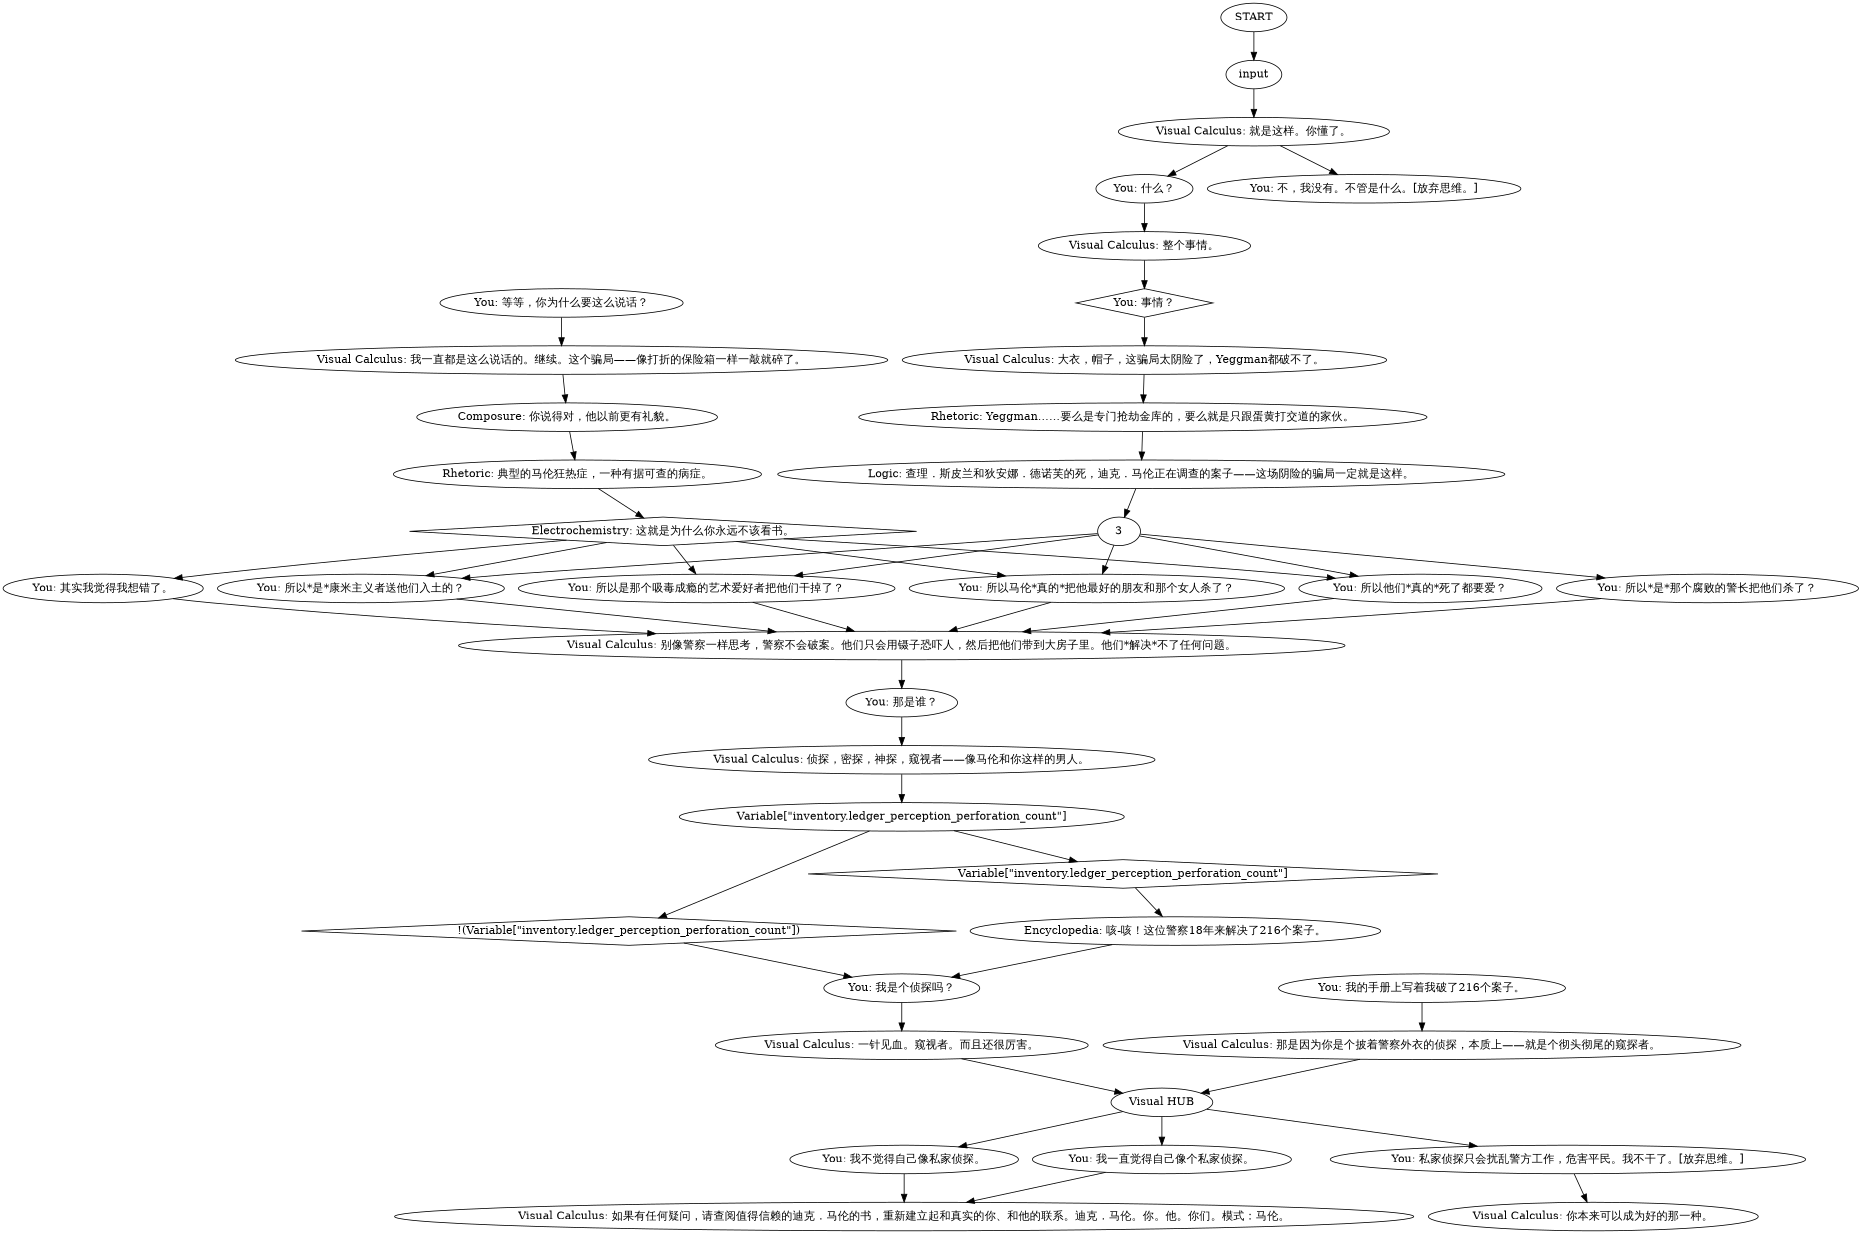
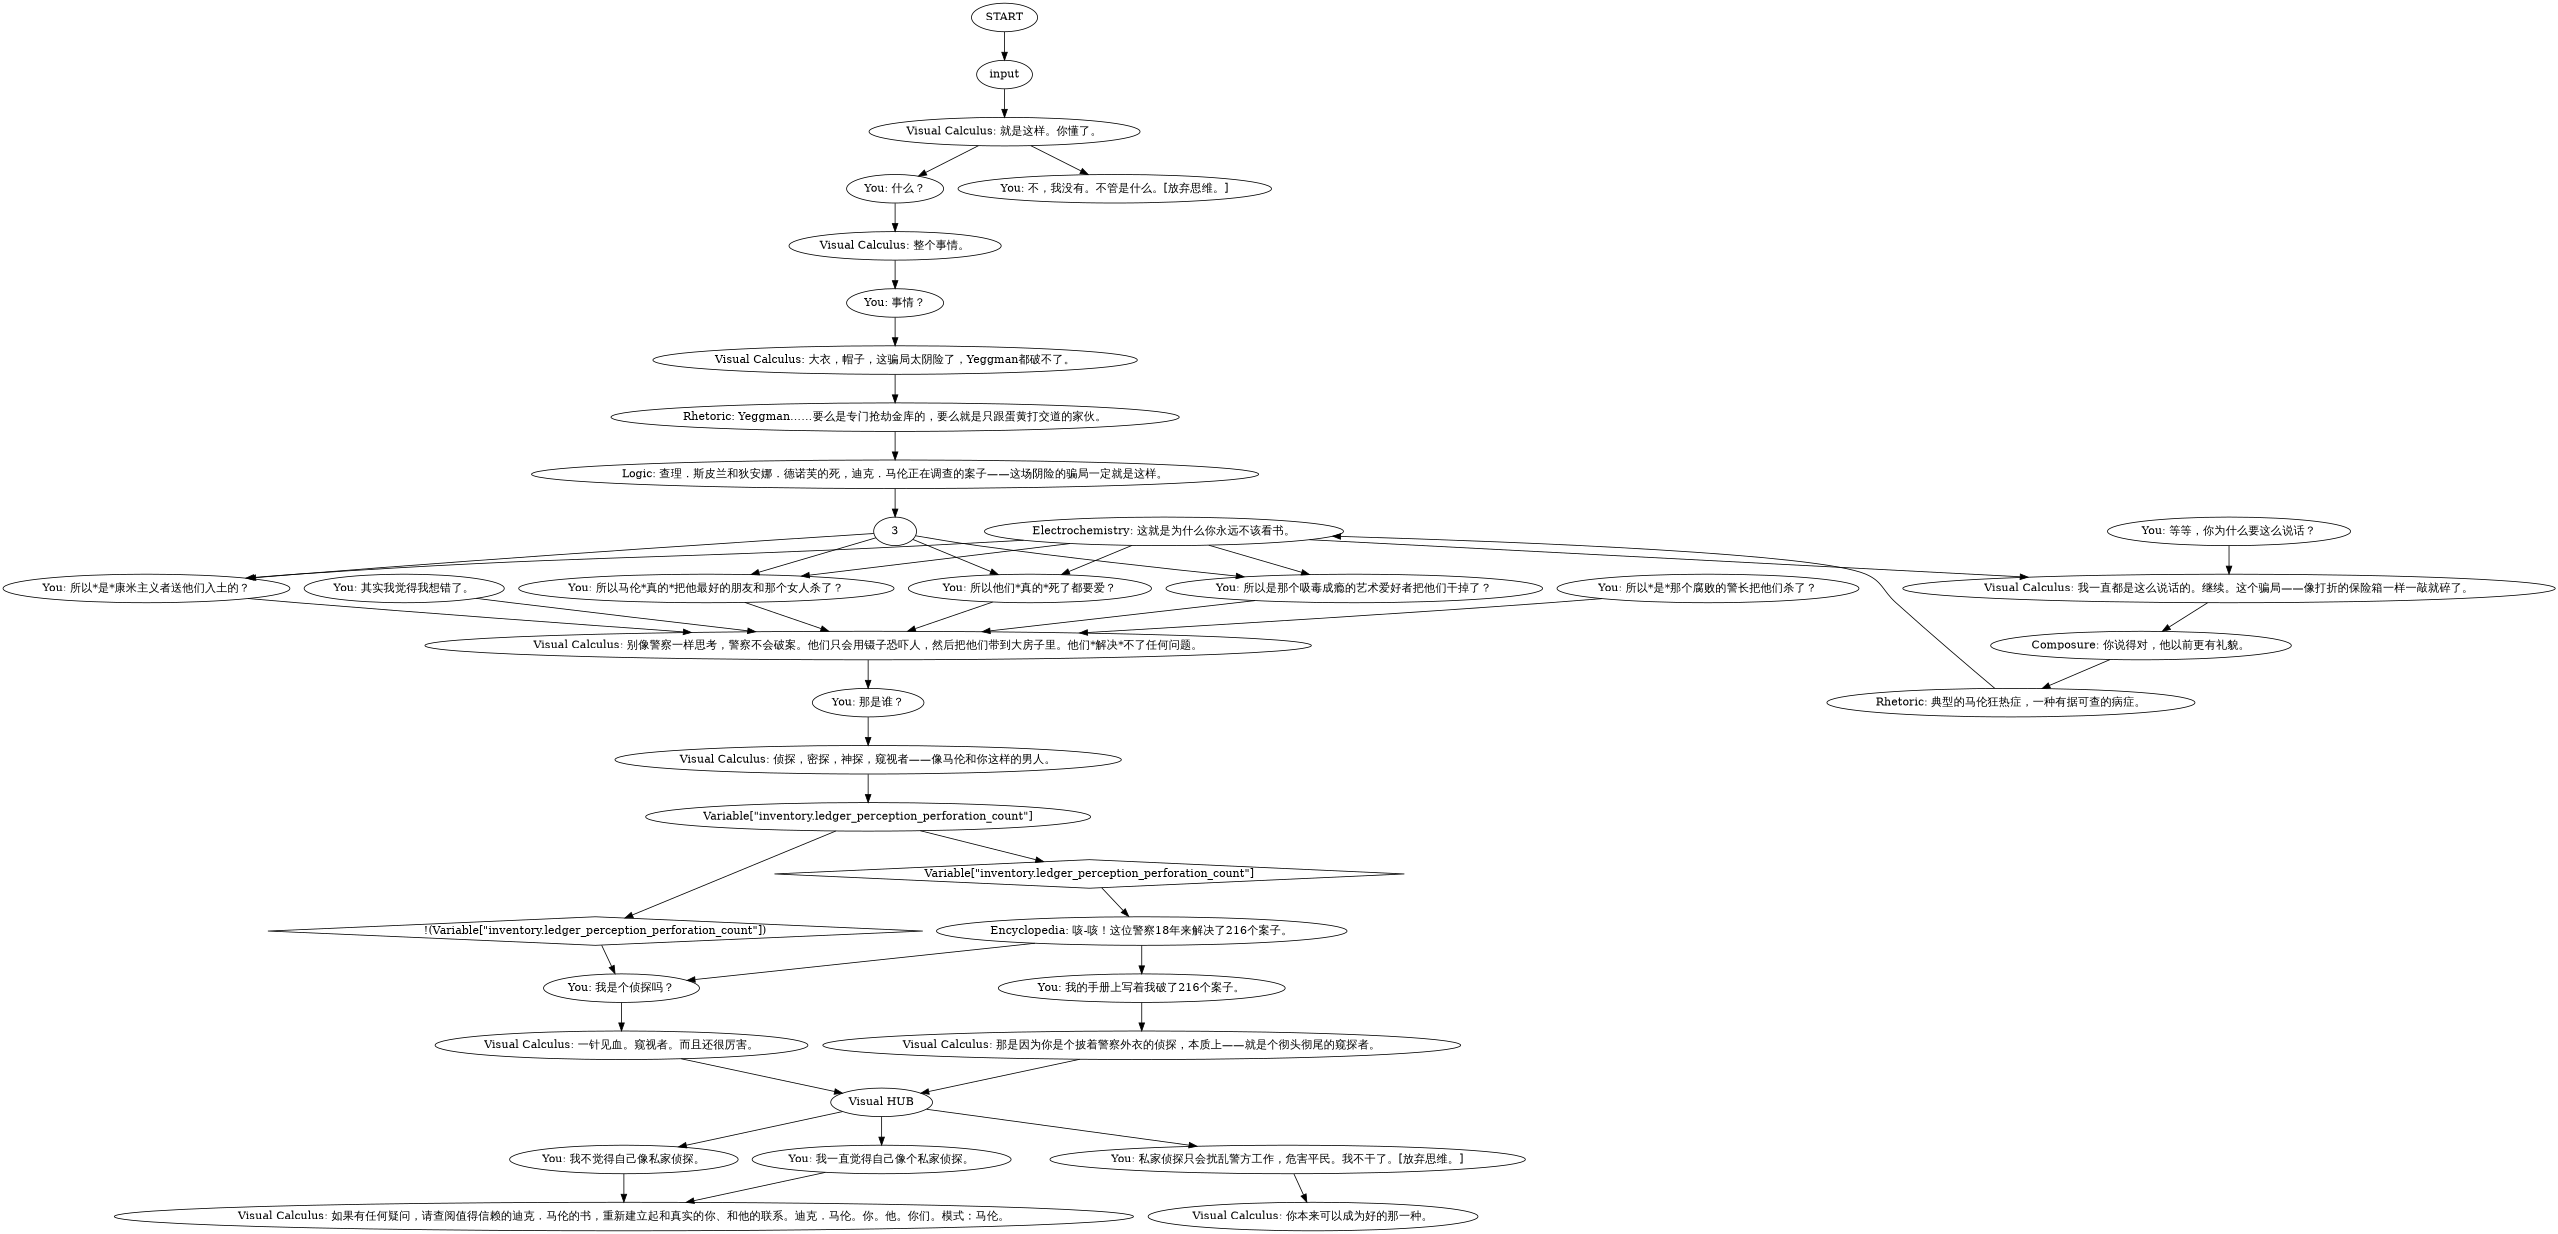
node "You: 事情？": shape diamond -> ellipse
node "Electrochemistry: 这就是为什么你永远不该看书。": shape diamond -> ellipse
edge "3" -> "You: 所以*是*那个腐败的警长把他们杀了？": removed
edge "Electrochemistry: 这就是为什么你永远不该看书。" -> "You: 其实我觉得我想错了。": now "Electrochemistry: 这就是为什么你永远不该看书。" -> "Visual Calculus: 我一直都是这么说话的。继续。这个骗局——像打折的保险箱一样一敲就碎了。"
edge "Encyclopedia: 咳-咳！这位警察18年来解决了216个案子。" -> "You: 我的手册上写着我破了216个案子。": added
